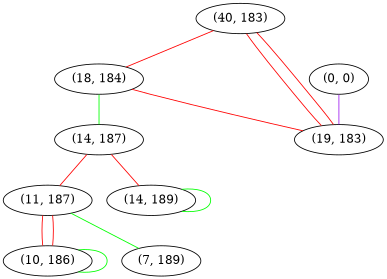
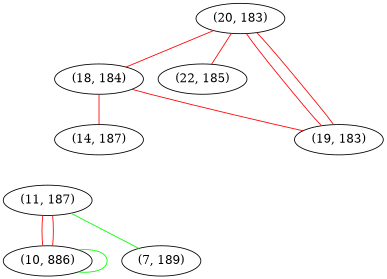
node "(40, 183)": label "(40, 183)" -> "(20, 183)"
node "(22, 185)": added
node "(0, 0)": removed
edge "(18, 184)" -- "(14, 187)": color green -> red
edge "(14, 187)" -- "(11, 187)": removed
node "(14, 189)": removed
node "(10, 186)": label "(10, 186)" -> "(10, 886)"
